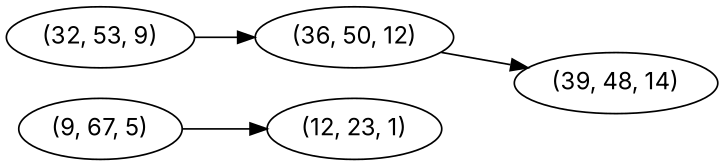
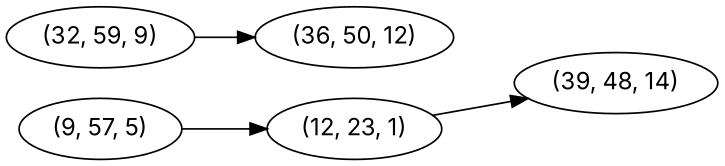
node "(32, 53, 9)": label "(32, 53, 9)" -> "(32, 59, 9)"
edge "(36, 50, 12)" -> "(39, 48, 14)": now "(12, 23, 1)" -> "(39, 48, 14)"
node "(9, 67, 5)": label "(9, 67, 5)" -> "(9, 57, 5)"
